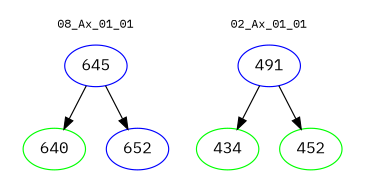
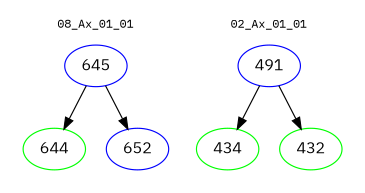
node "640": label "640" -> "644"
node "452": label "452" -> "432"
